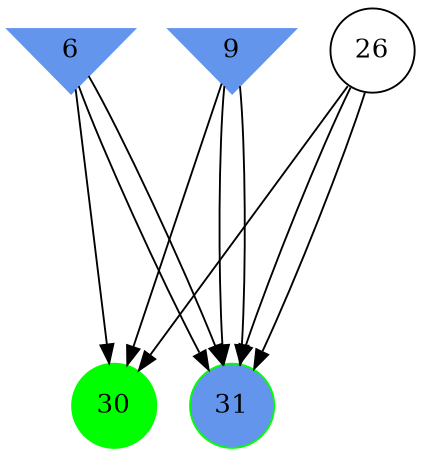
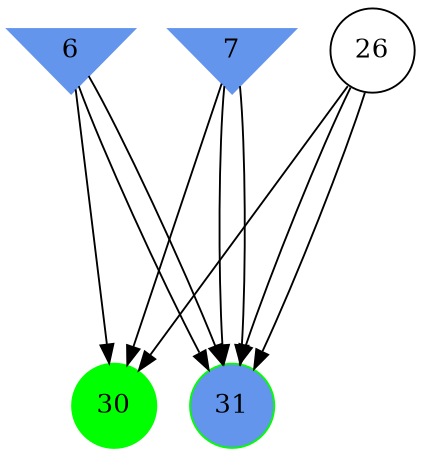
node "9": label "9" -> "7"
